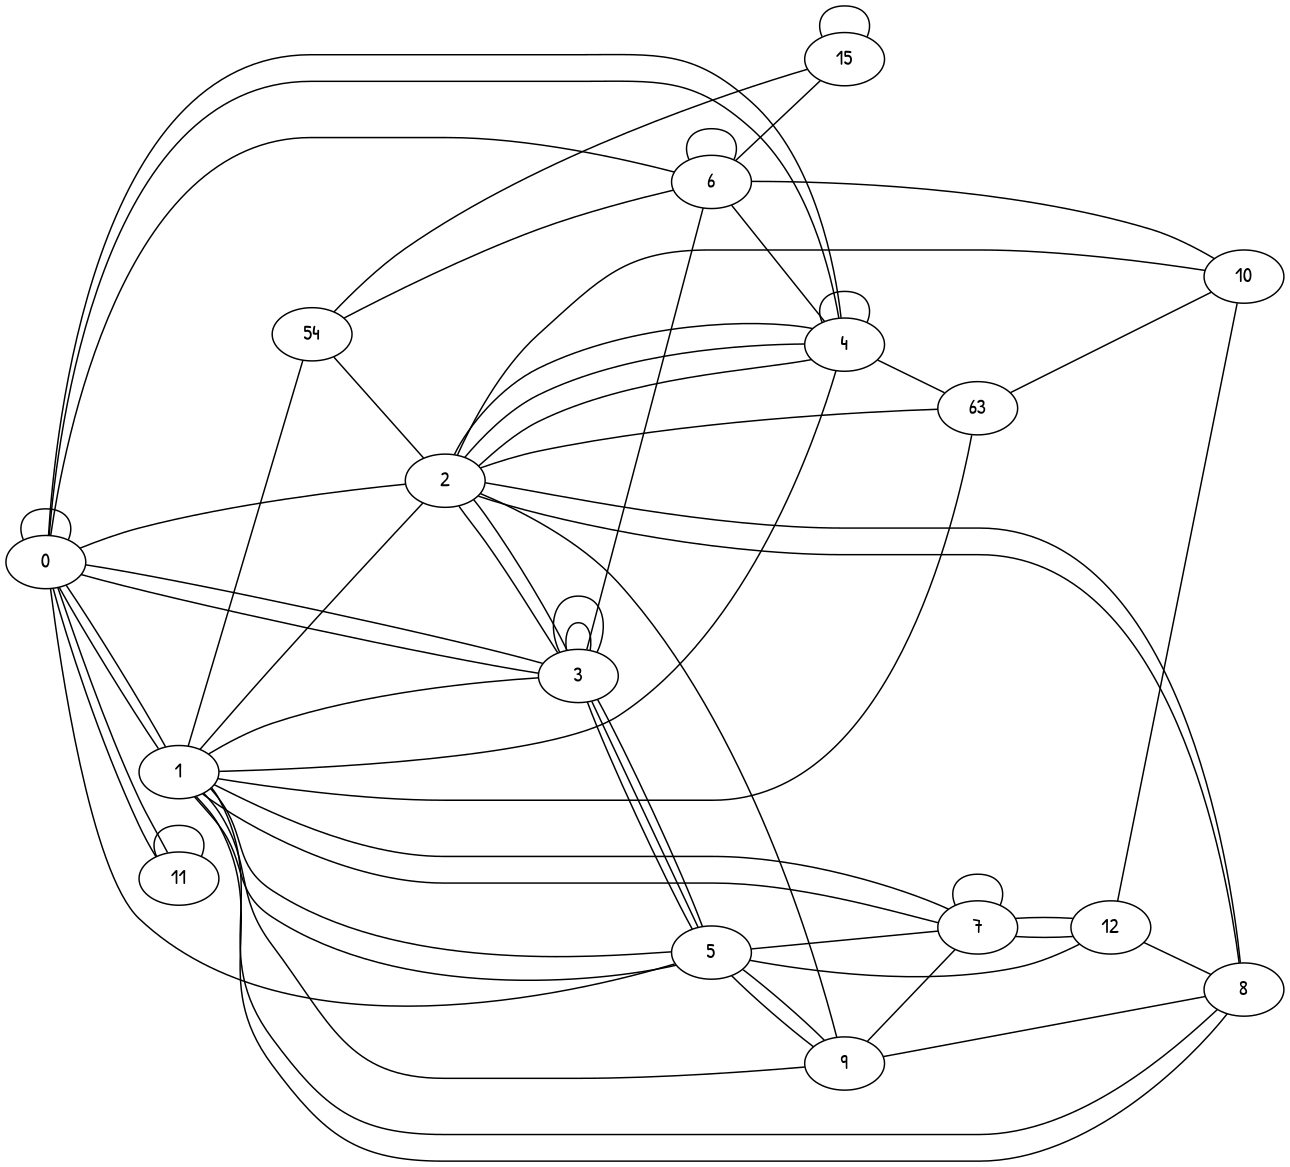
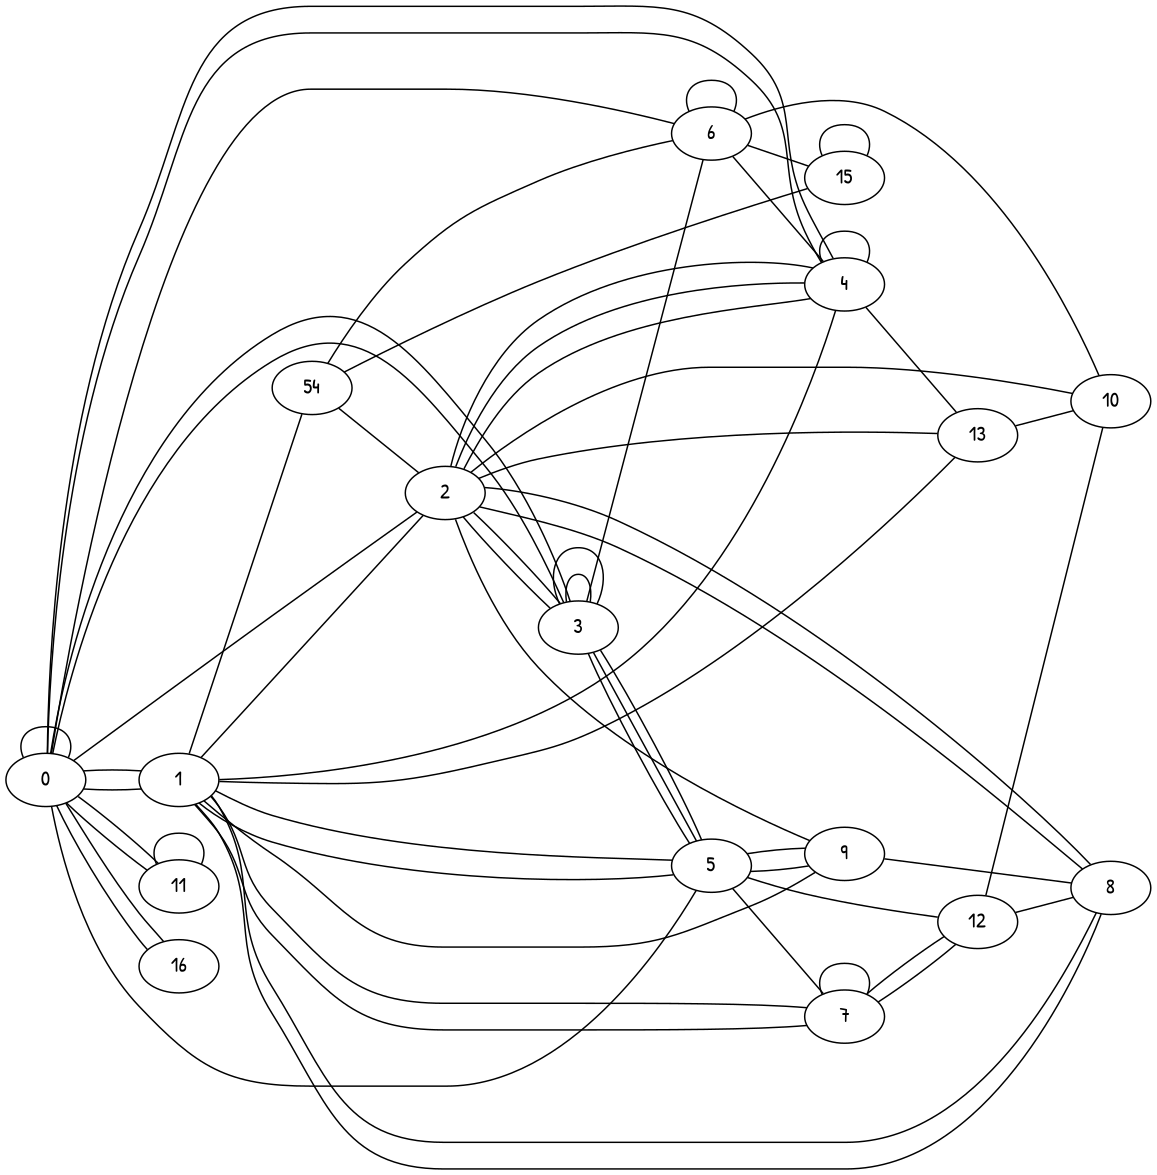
node "63": label "63" -> "13"
edge "3" -- "1": removed
node "16": added
edge "7" -- "9": removed
